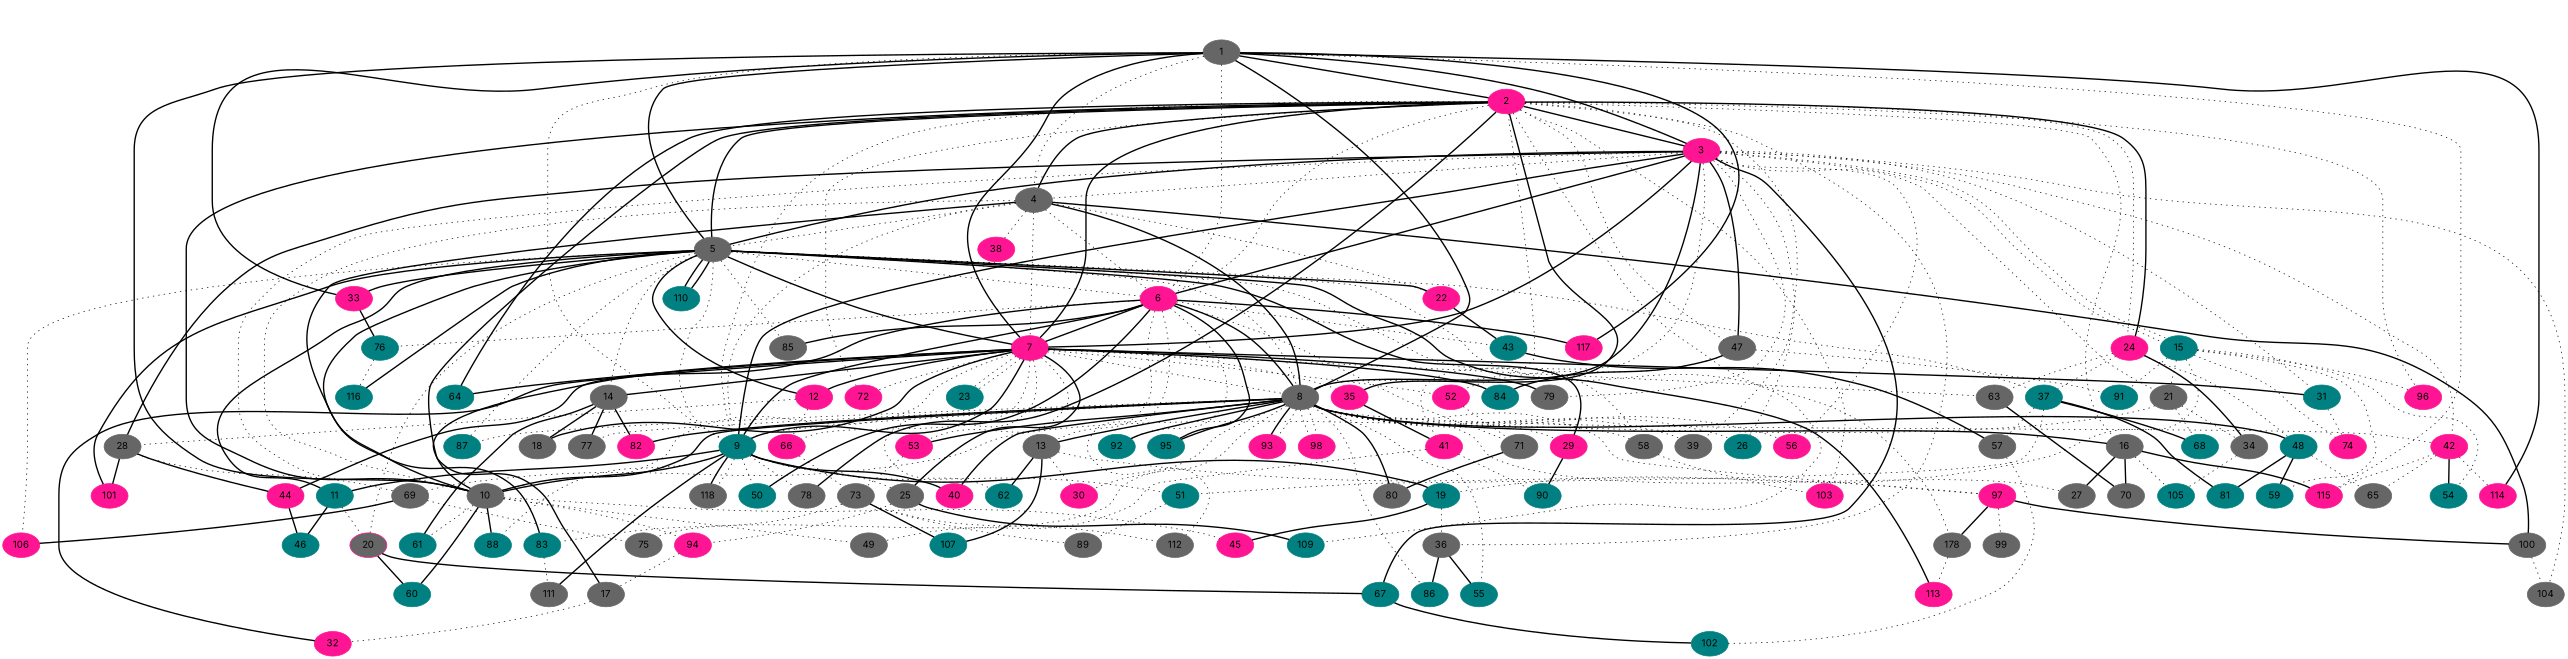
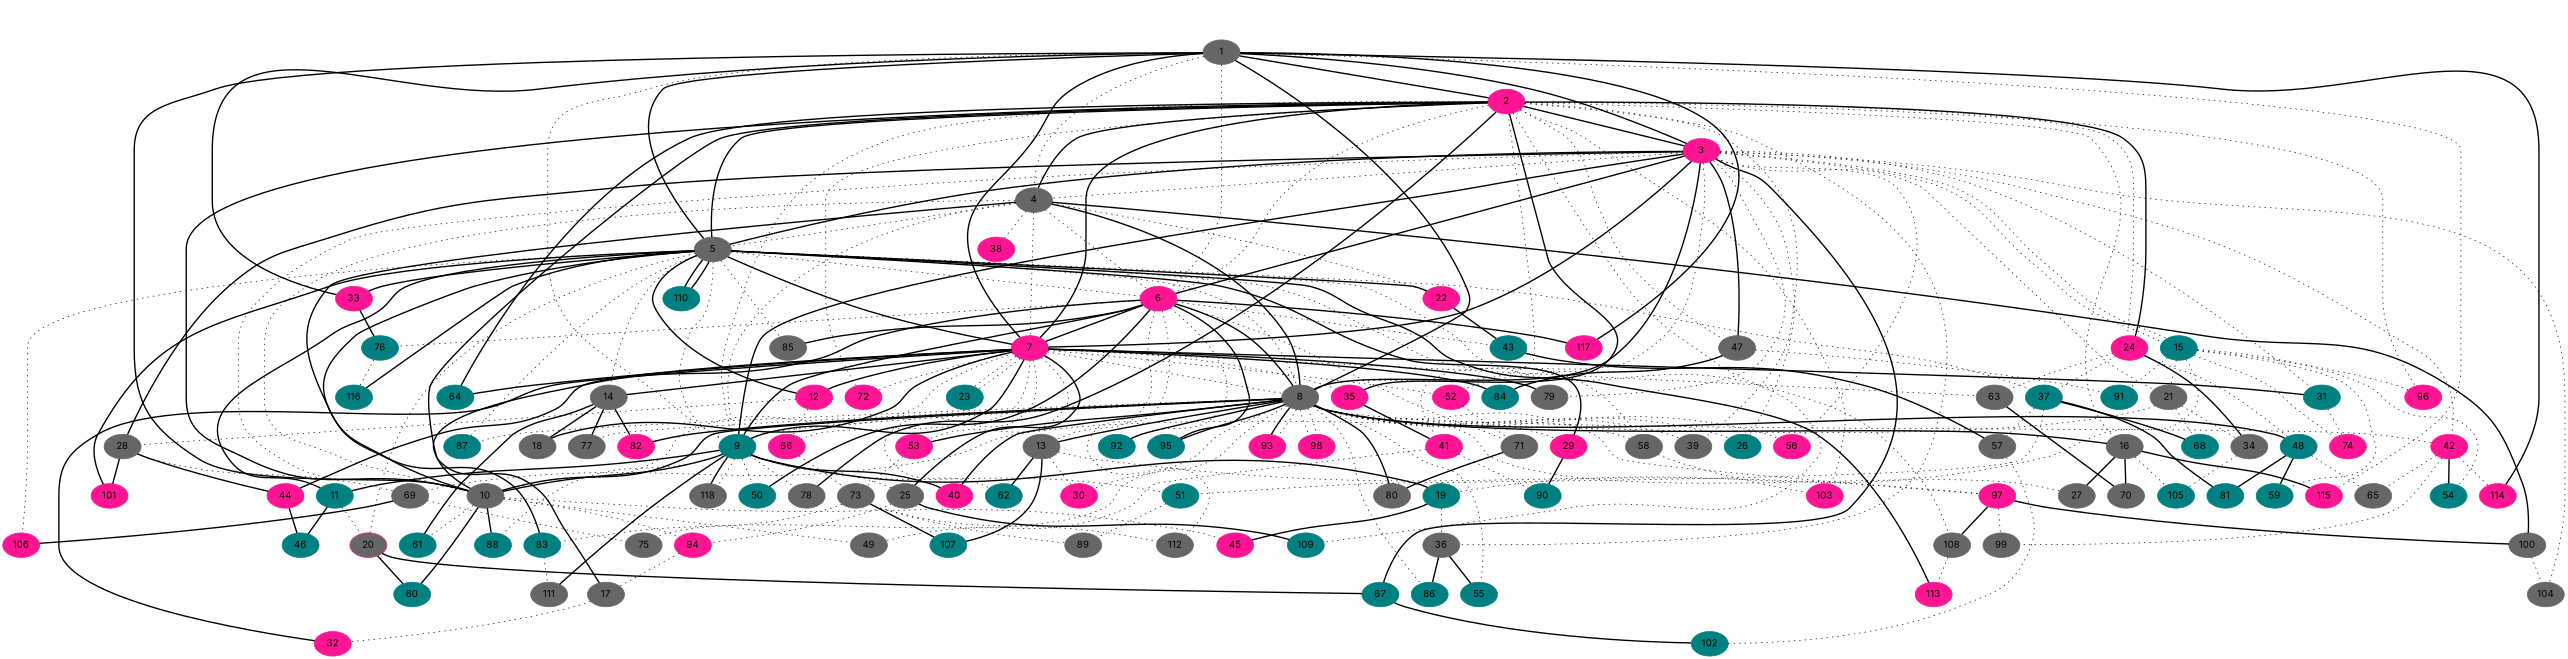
edge "42" -- "115": now "42" -- "99"
node "178": label "178" -> "108"
